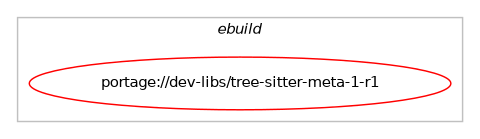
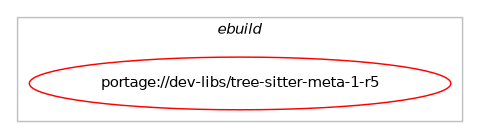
node "portage://dev-libs/tree-sitter-meta-1-r1": label "portage://dev-libs/tree-sitter-meta-1-r1" -> "portage://dev-libs/tree-sitter-meta-1-r5"
